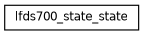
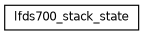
node "lfds700_state_state": label "lfds700_state_state" -> "lfds700_stack_state"
